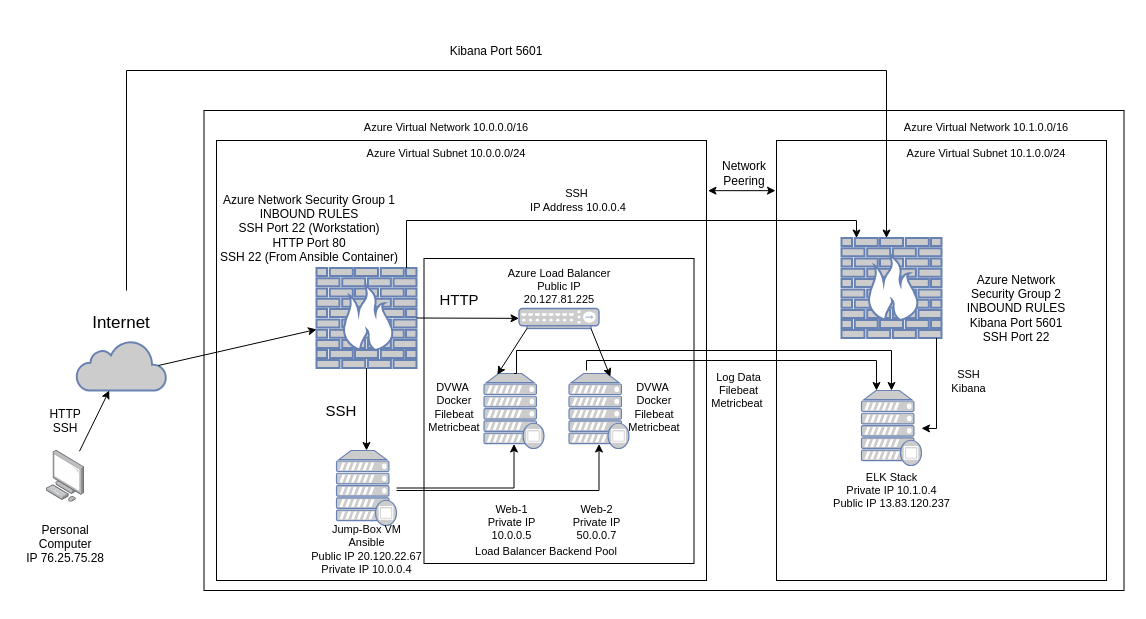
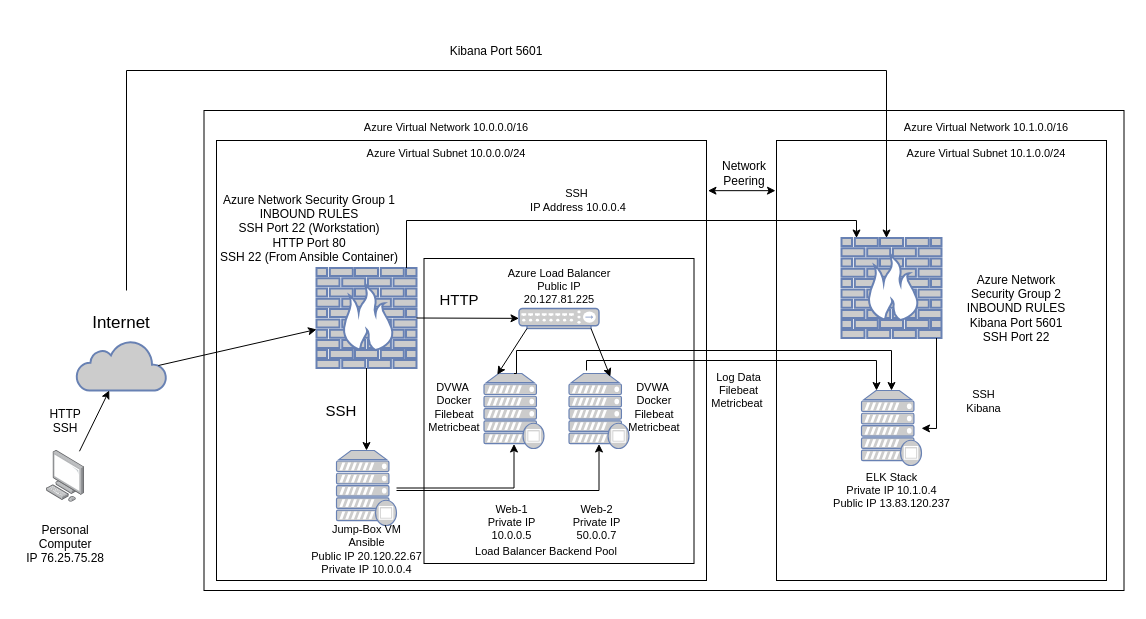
node "SSH Kibana": moved (969, 382) -> (984, 402)
